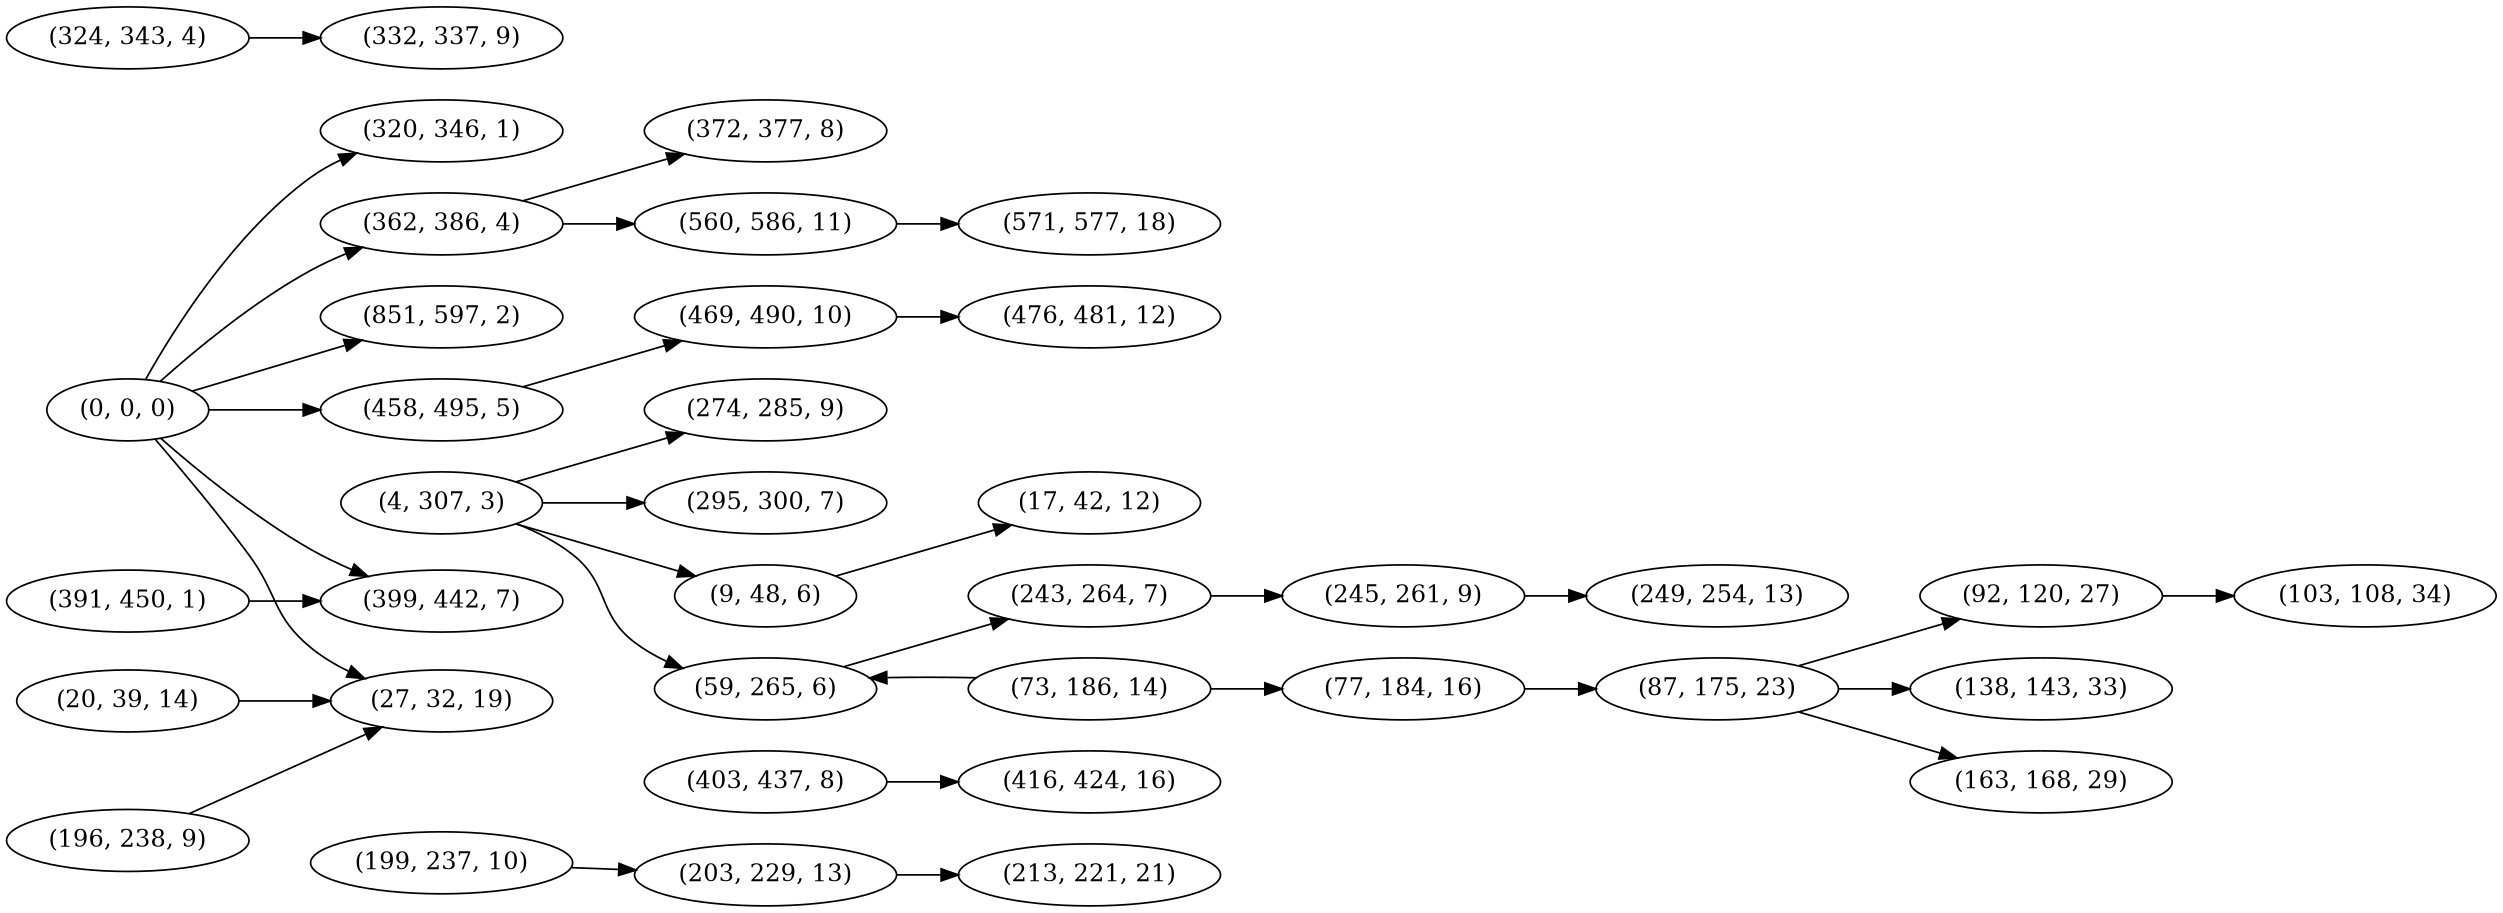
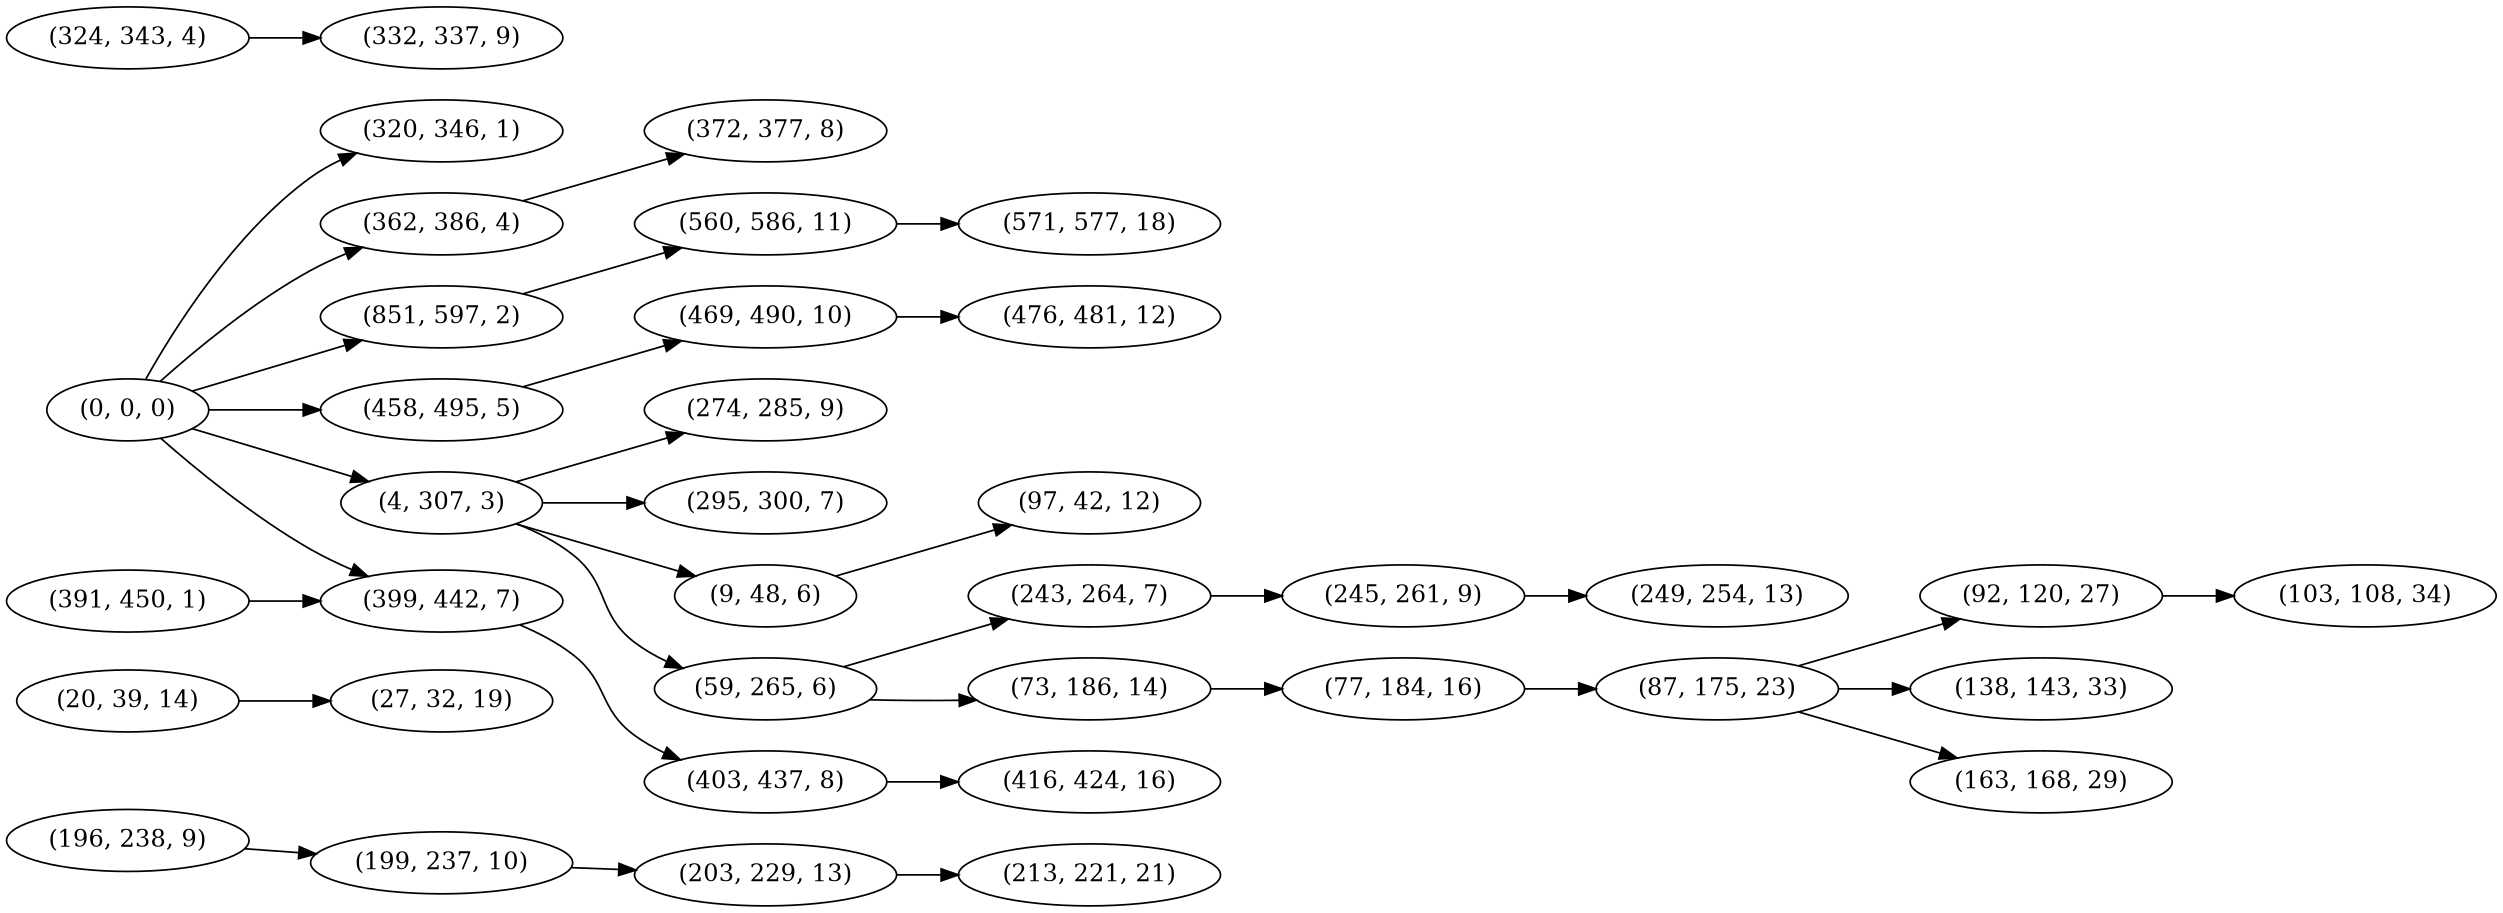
edge "(362, 386, 4)" -> "(560, 586, 11)": now "(851, 597, 2)" -> "(560, 586, 11)"
node "(17, 42, 12)": label "(17, 42, 12)" -> "(97, 42, 12)"
edge "(0, 0, 0)" -> "(27, 32, 19)": now "(0, 0, 0)" -> "(4, 307, 3)"
edge "(73, 186, 14)" -> "(59, 265, 6)": reversed
edge "(399, 442, 7)" -> "(403, 437, 8)": added
edge "(196, 238, 9)" -> "(27, 32, 19)": now "(196, 238, 9)" -> "(199, 237, 10)"
